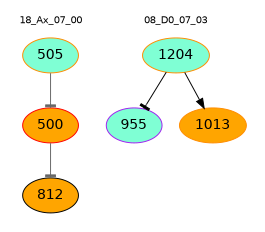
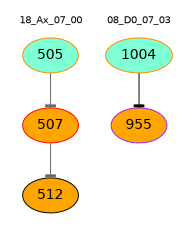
node "1204": label "1204" -> "1004"
node "500": label "500" -> "507"
node "955": fillcolor aquamarine -> orange
node "1013": removed
node "812": label "812" -> "512"
